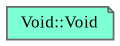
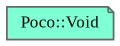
node "Void::Void": label "Void::Void" -> "Poco::Void"
